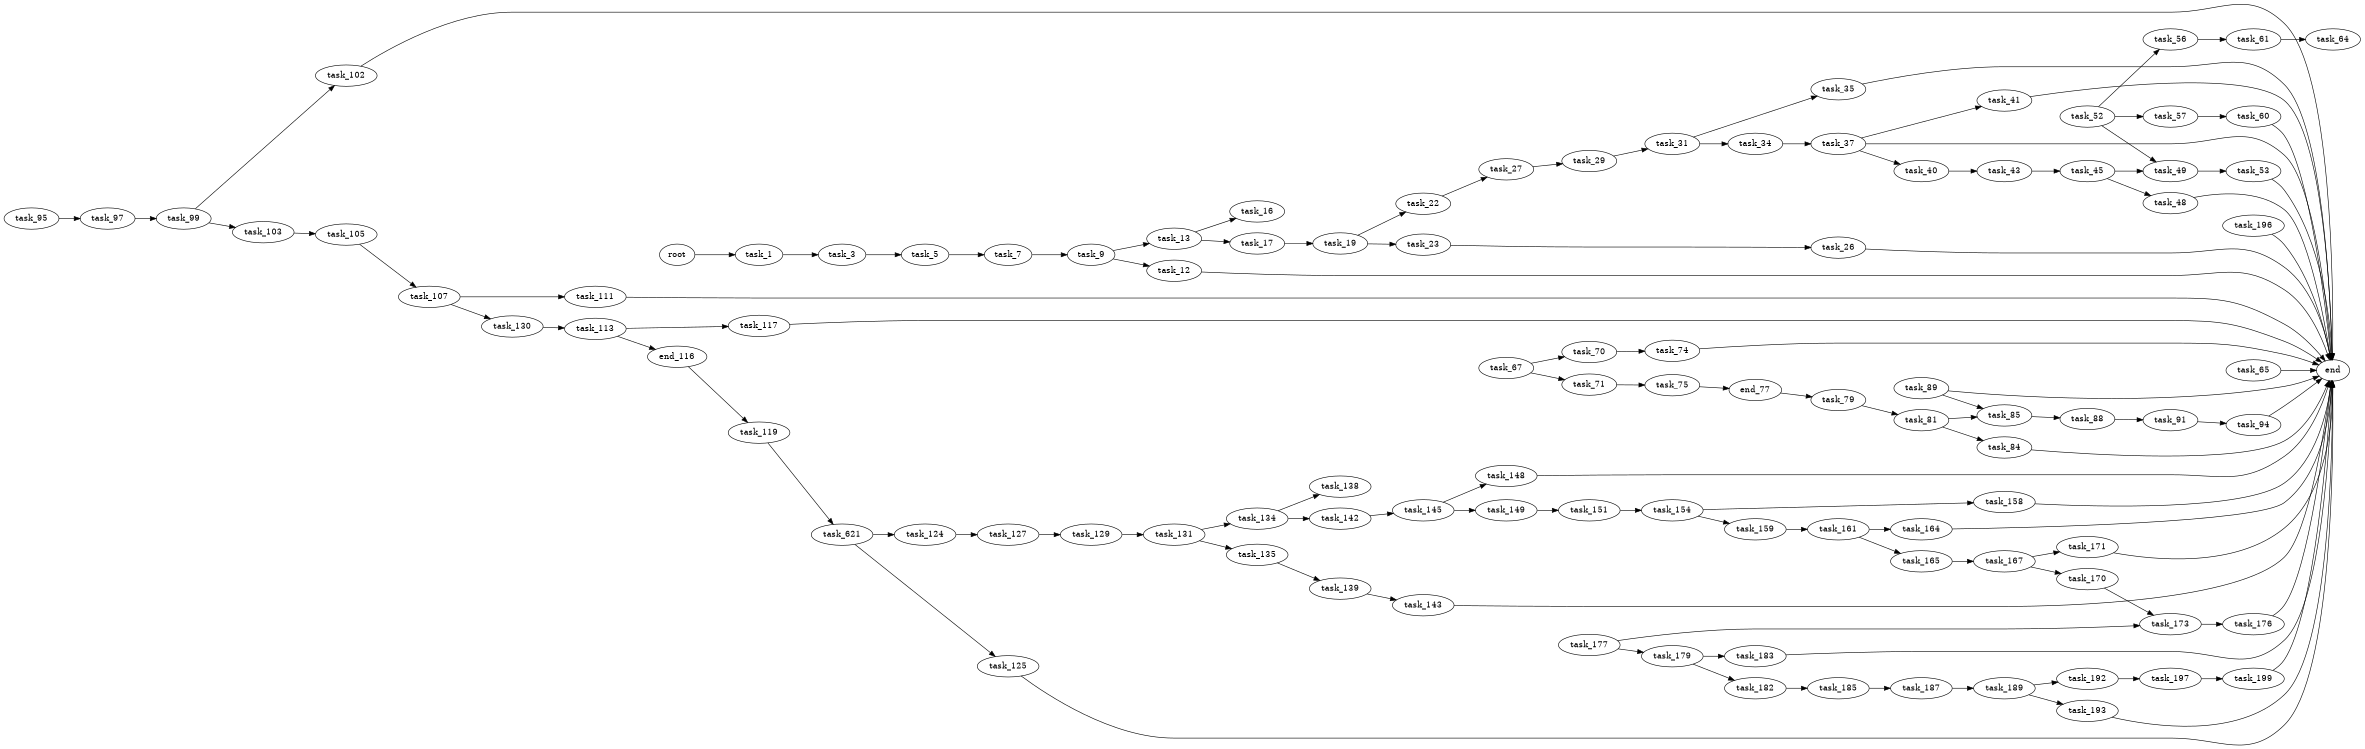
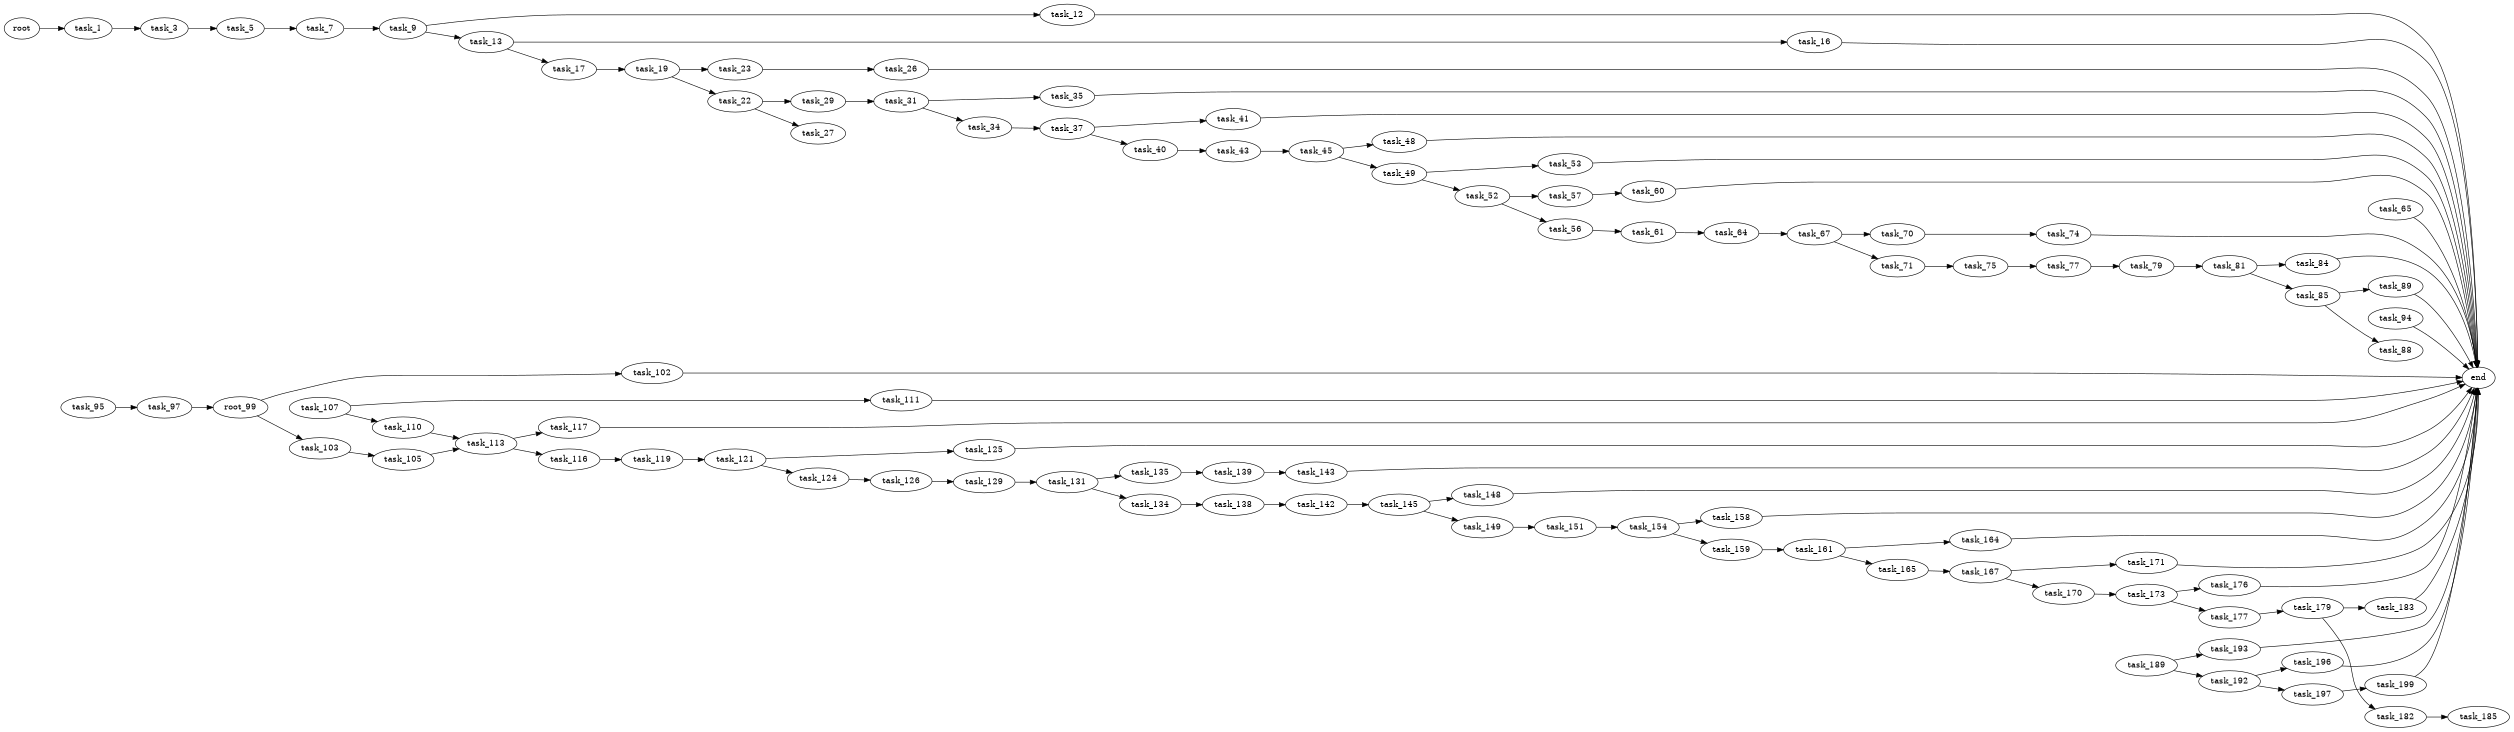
edge "task_52" -> "task_49": reversed
edge "task_37" -> "end": now "task_16" -> "end"
edge "task_27" -> "task_29": now "task_22" -> "task_29"
node "task_99": label "task_99" -> "root_99"
edge "task_64" -> "task_67": added
edge "task_105" -> "task_107": now "task_105" -> "task_113"
node "task_130": label "task_130" -> "task_110"
node "end_116": label "end_116" -> "task_116"
node "end_77": label "end_77" -> "task_77"
edge "task_89" -> "task_85": reversed
node "task_91": removed
edge "task_134" -> "task_142": now "task_138" -> "task_142"
node "task_621": label "task_621" -> "task_121"
node "task_127": label "task_127" -> "task_126"
edge "task_177" -> "task_173": reversed
edge "task_192" -> "task_196": added
node "task_187": removed
